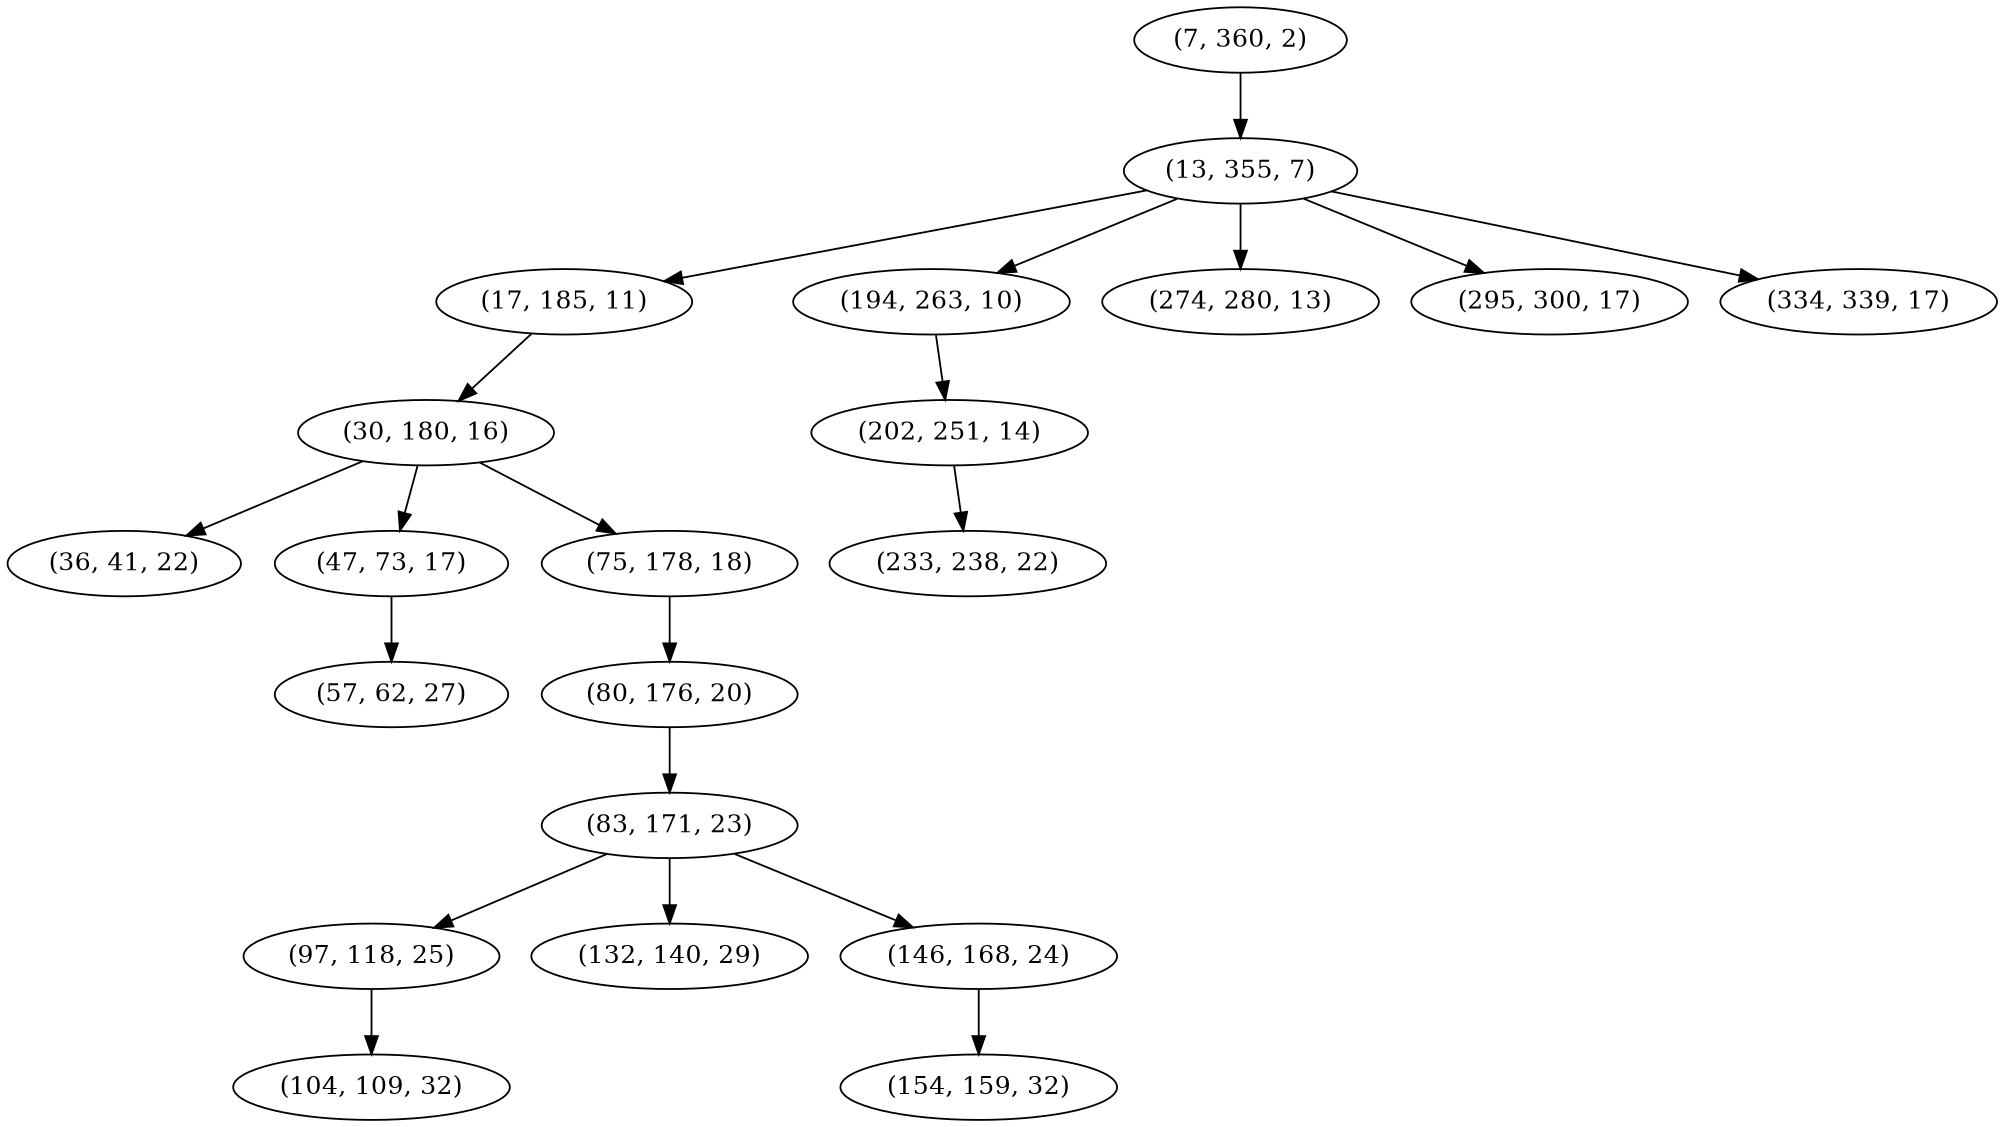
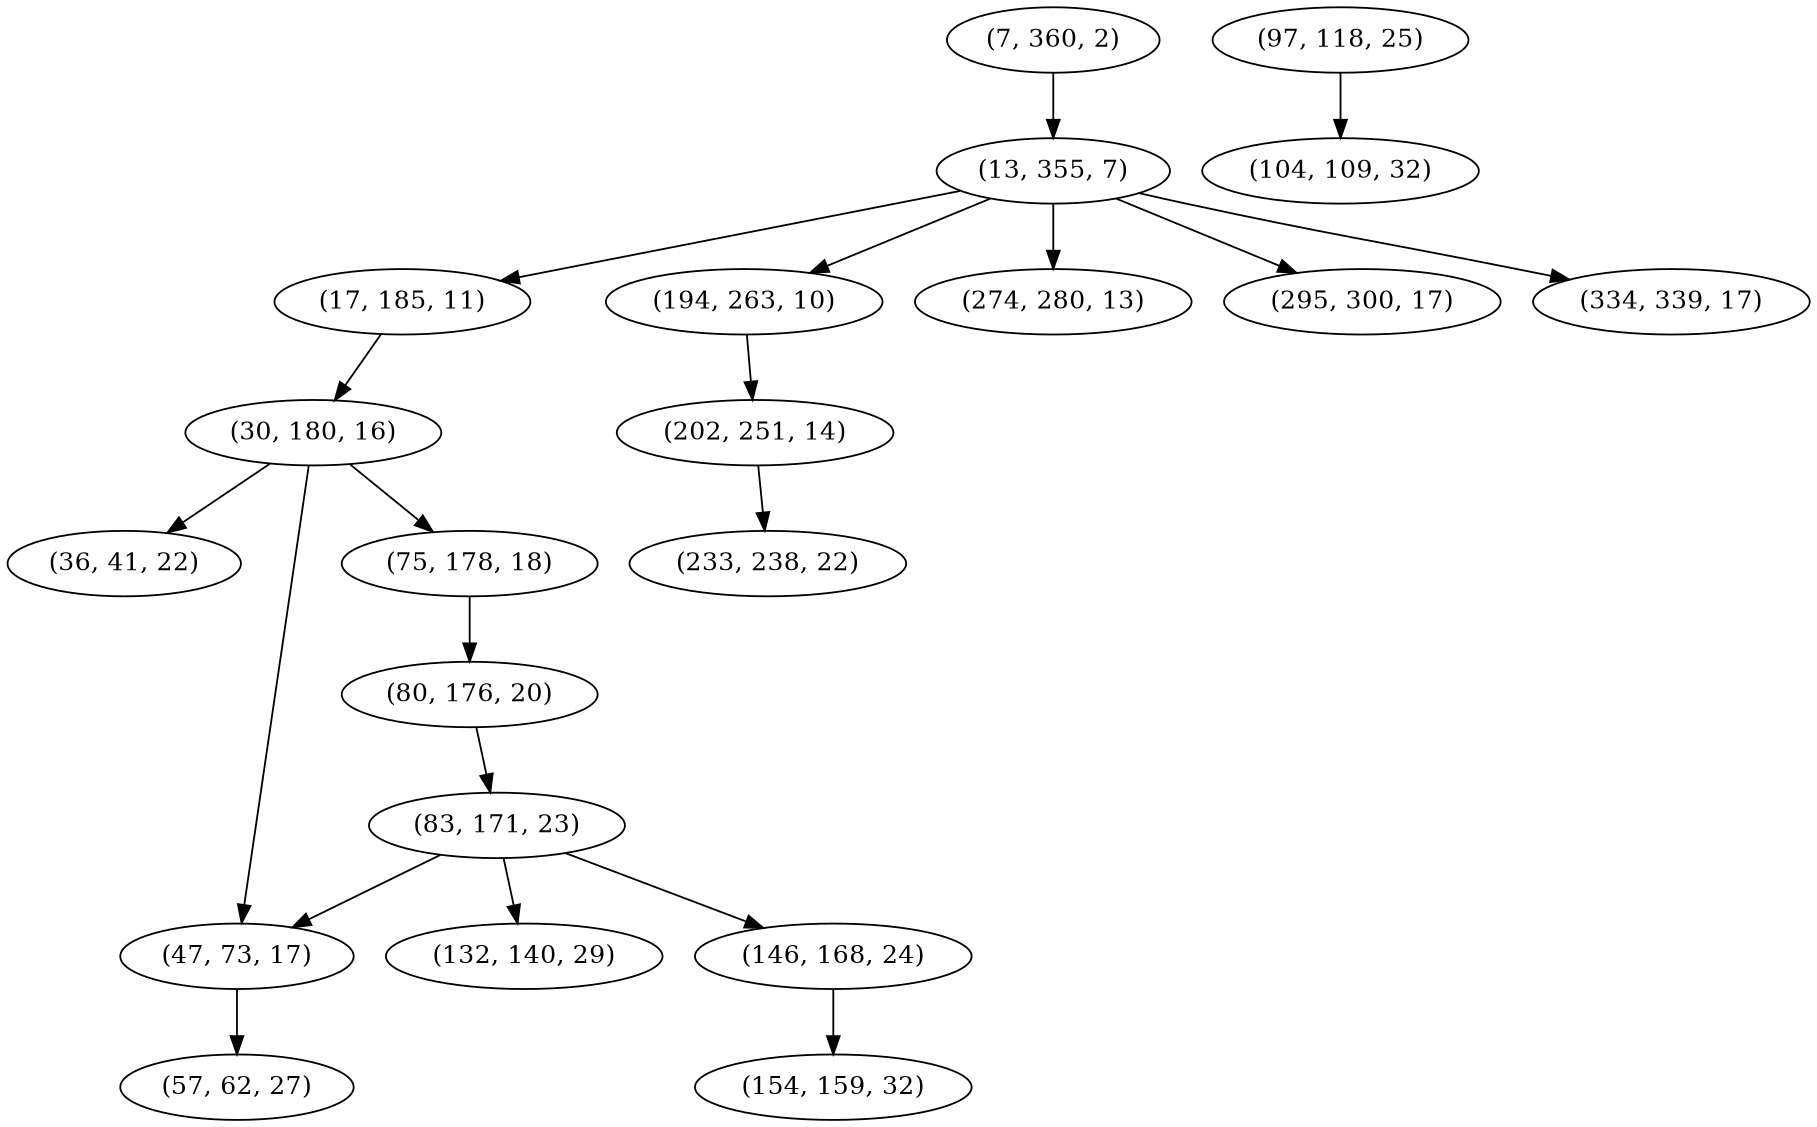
edge "(83, 171, 23)" -> "(97, 118, 25)": now "(83, 171, 23)" -> "(47, 73, 17)"
